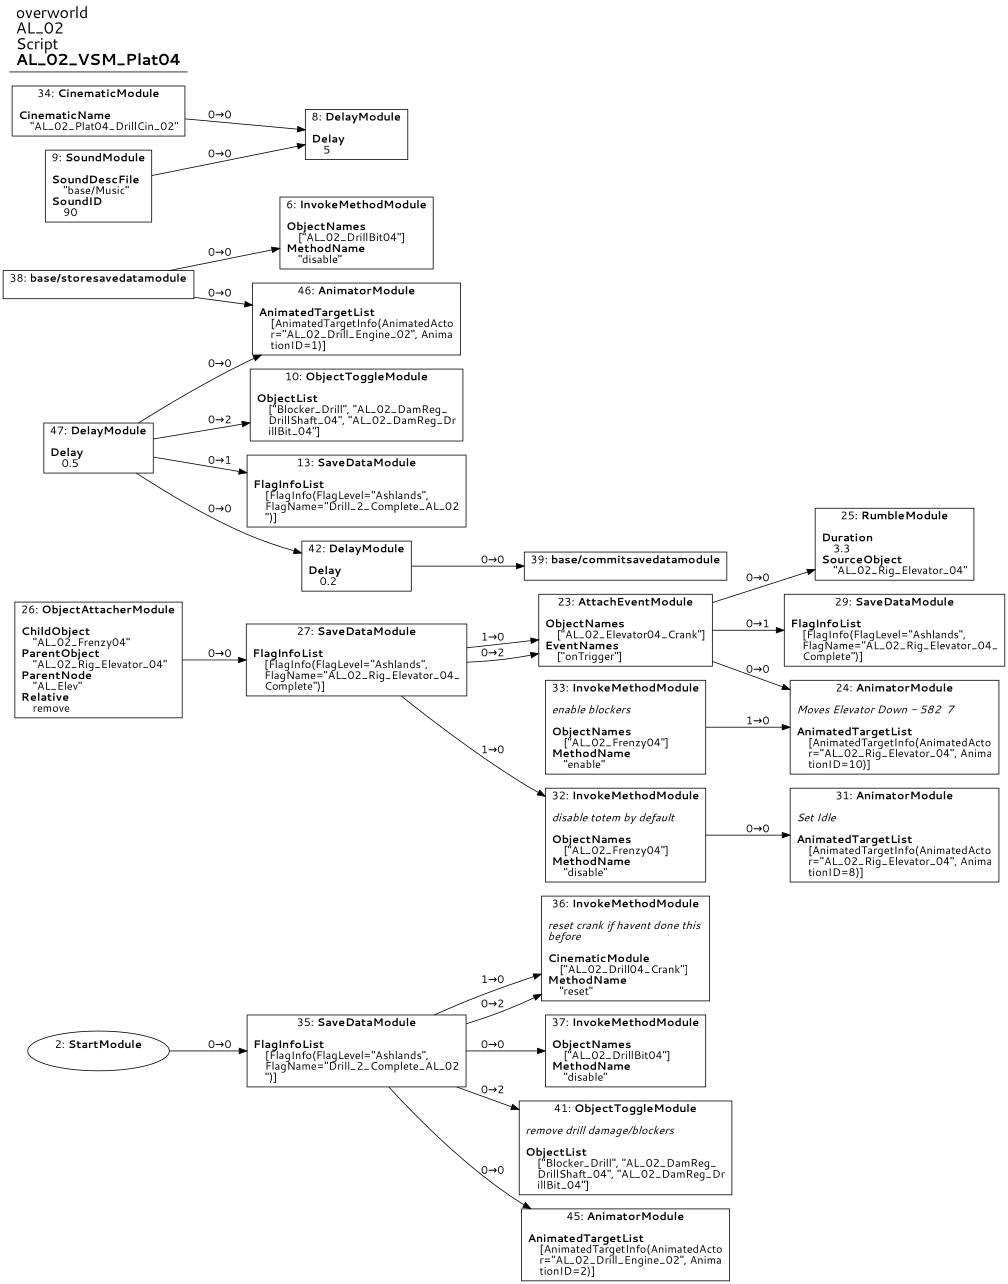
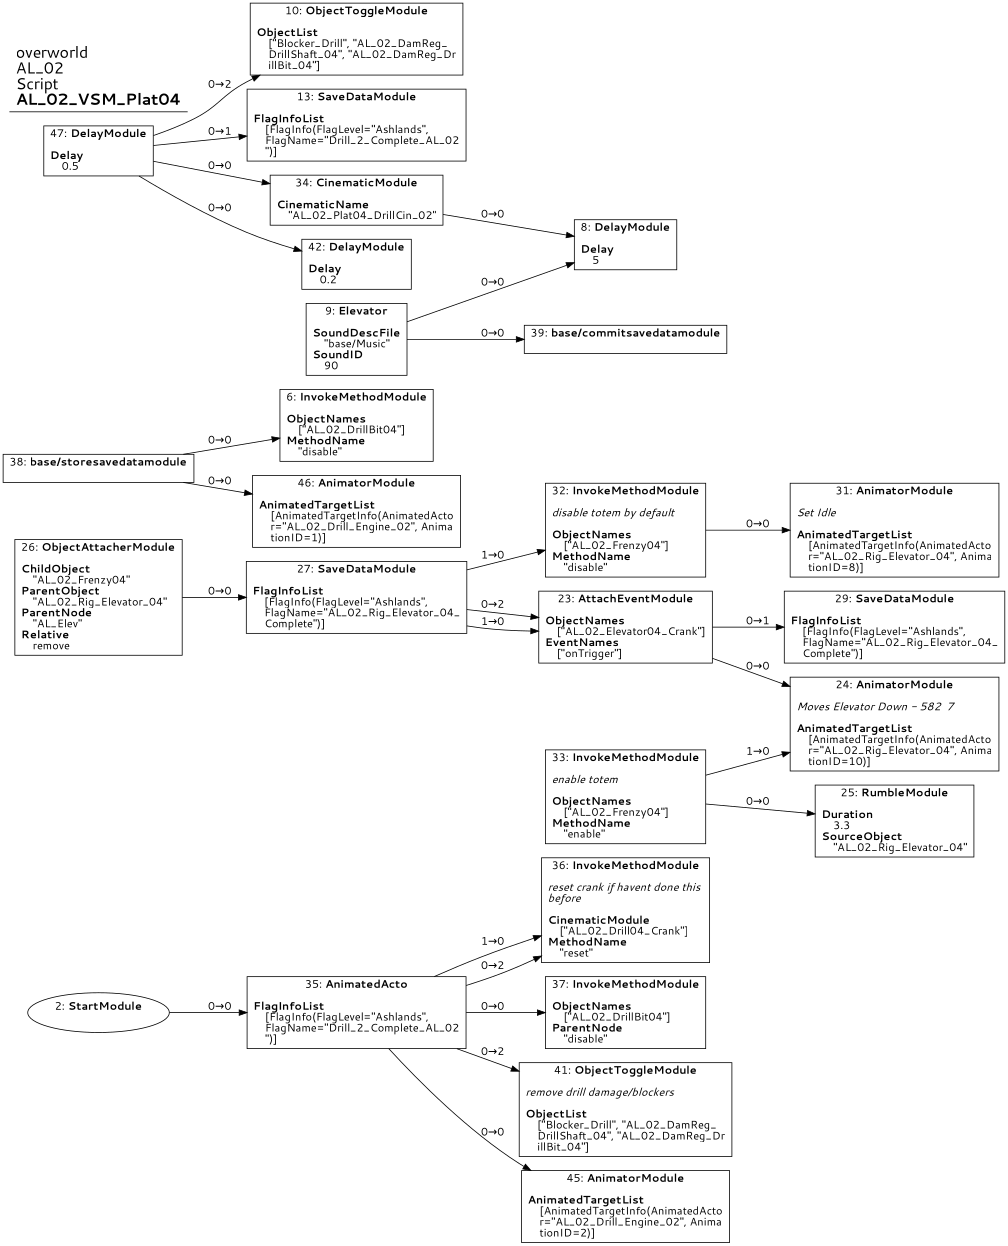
node "9:": text "SoundModule" -> "Elevator"
edge "47:" -> "46:": now "47:" -> "34:"
edge "42:" -> "39:": now "9:" -> "39:"
edge "23:" -> "25:": now "33:" -> "25:"
node "33:": text "enable blockers" -> "enable totem"
node "35:": text "SaveDataModule" -> "AnimatedActo"
node "37:": text "MethodName" -> "ParentNode"
